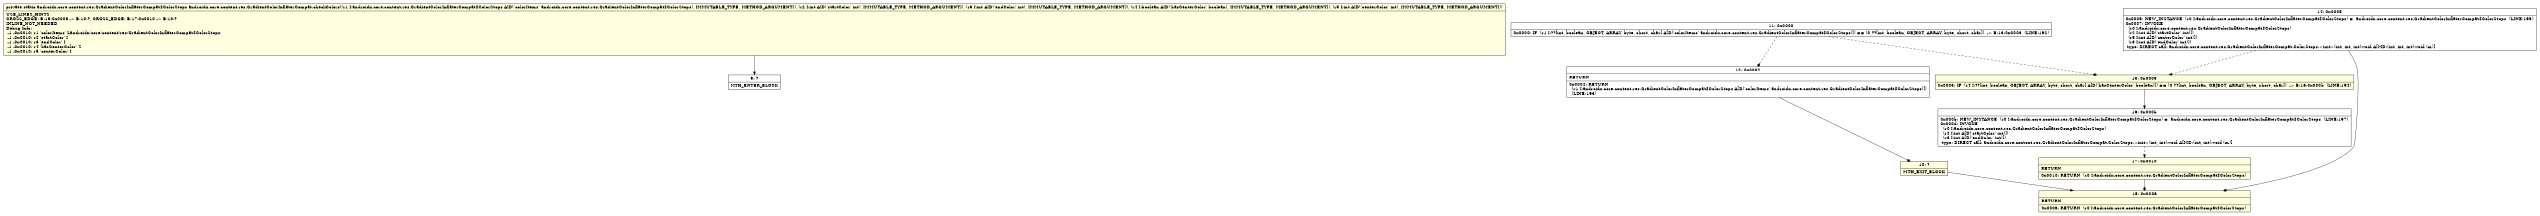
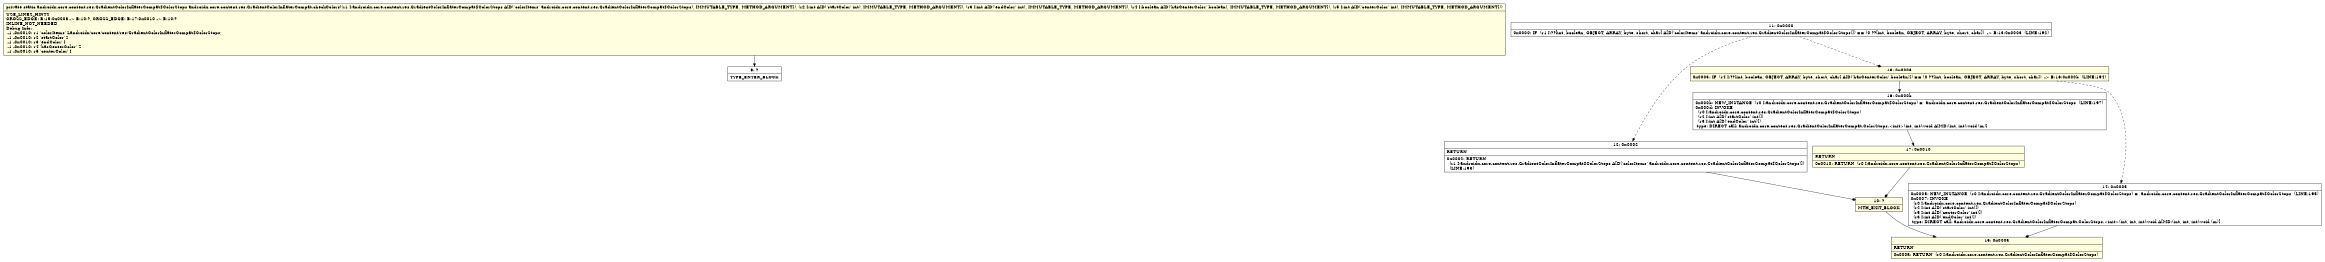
edge "11: 0x0000" -> "12: 0x0002": arrowhead diamond -> normal
edge "14: 0x0005" -> "13: 0x0003": reversed
node "9: ?": text "MTH_ENTER_BLOCK" -> "TYPE_ENTER_BLOCK"
edge "16: 0x000b" -> "17: 0x0010": style dashed -> solid
edge "17: 0x0010" -> "15: 0x000a": now "17: 0x0010" -> "10: ?"
